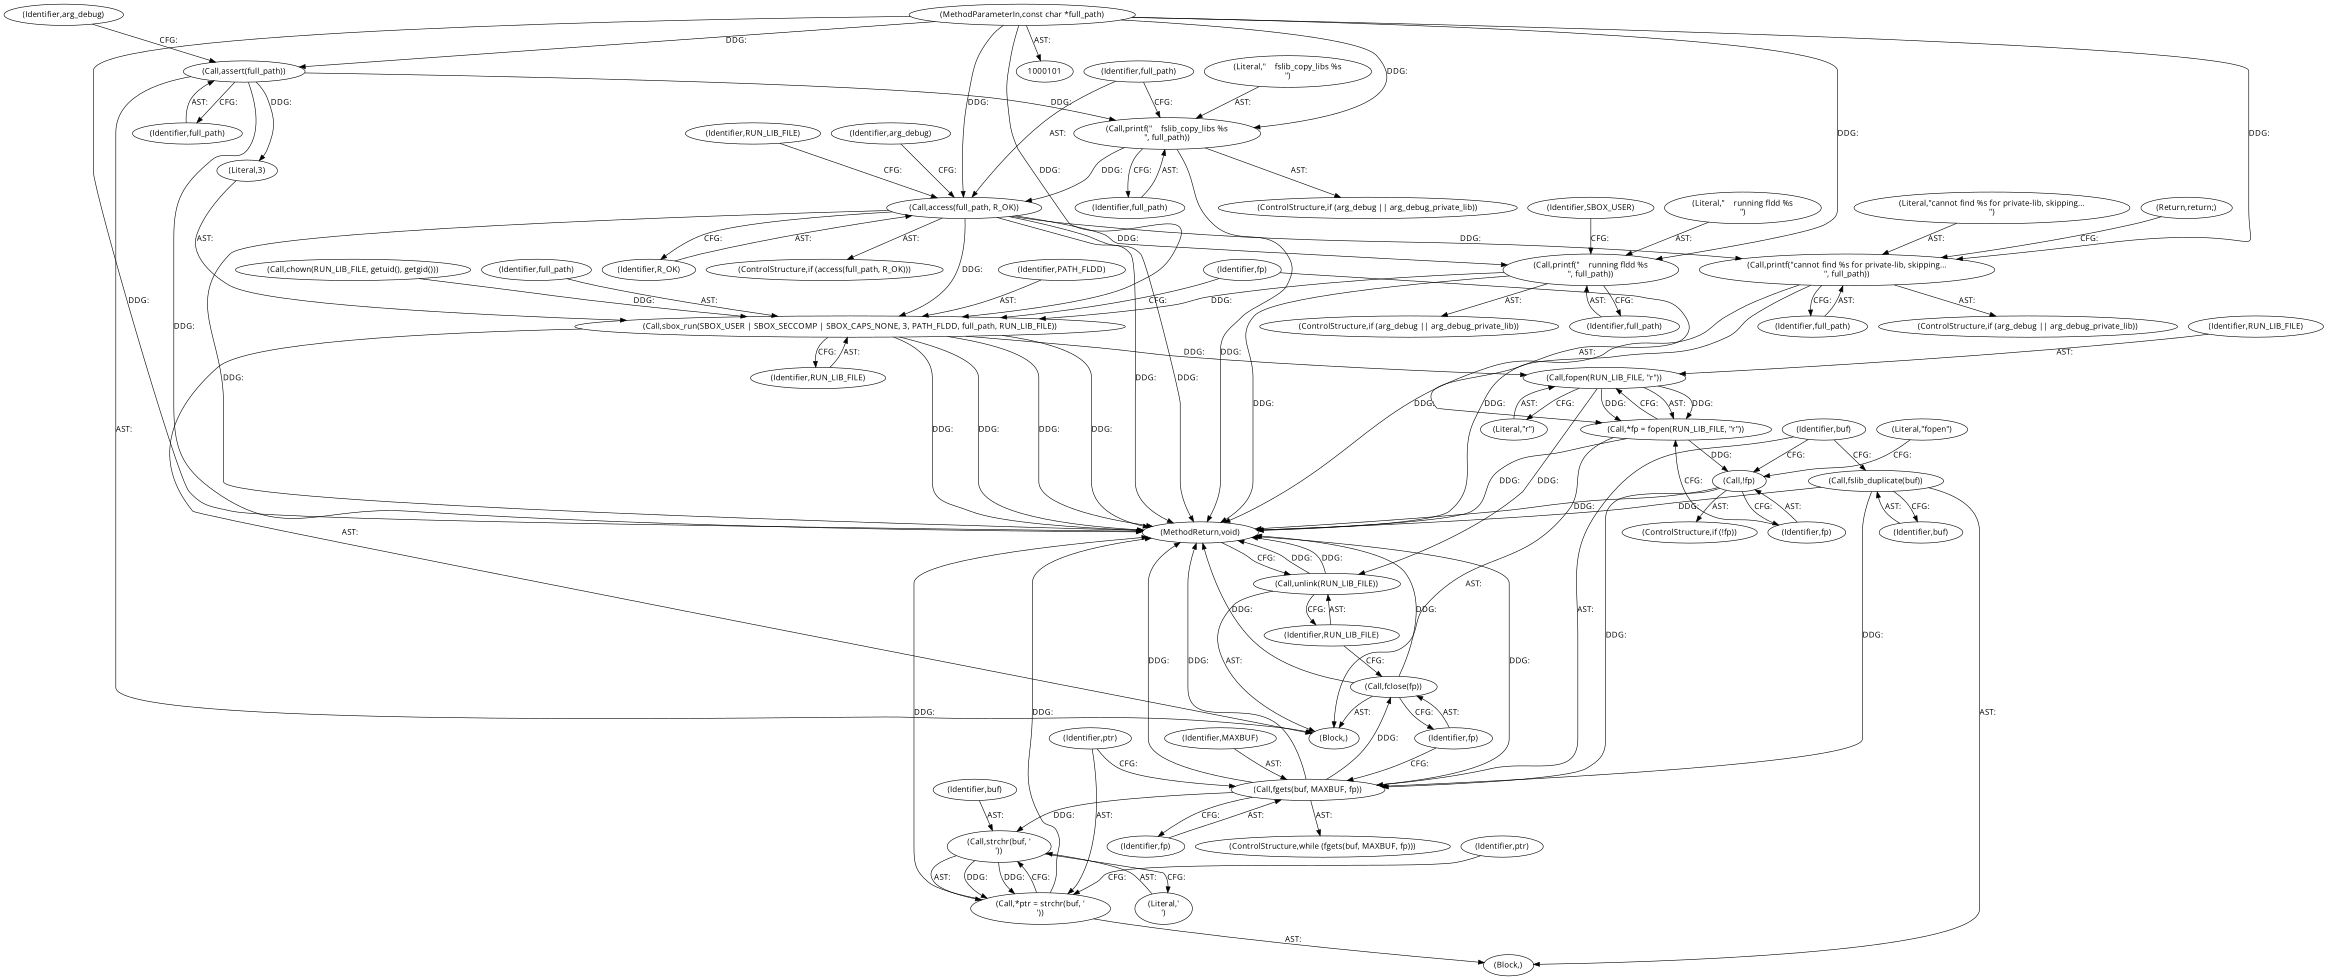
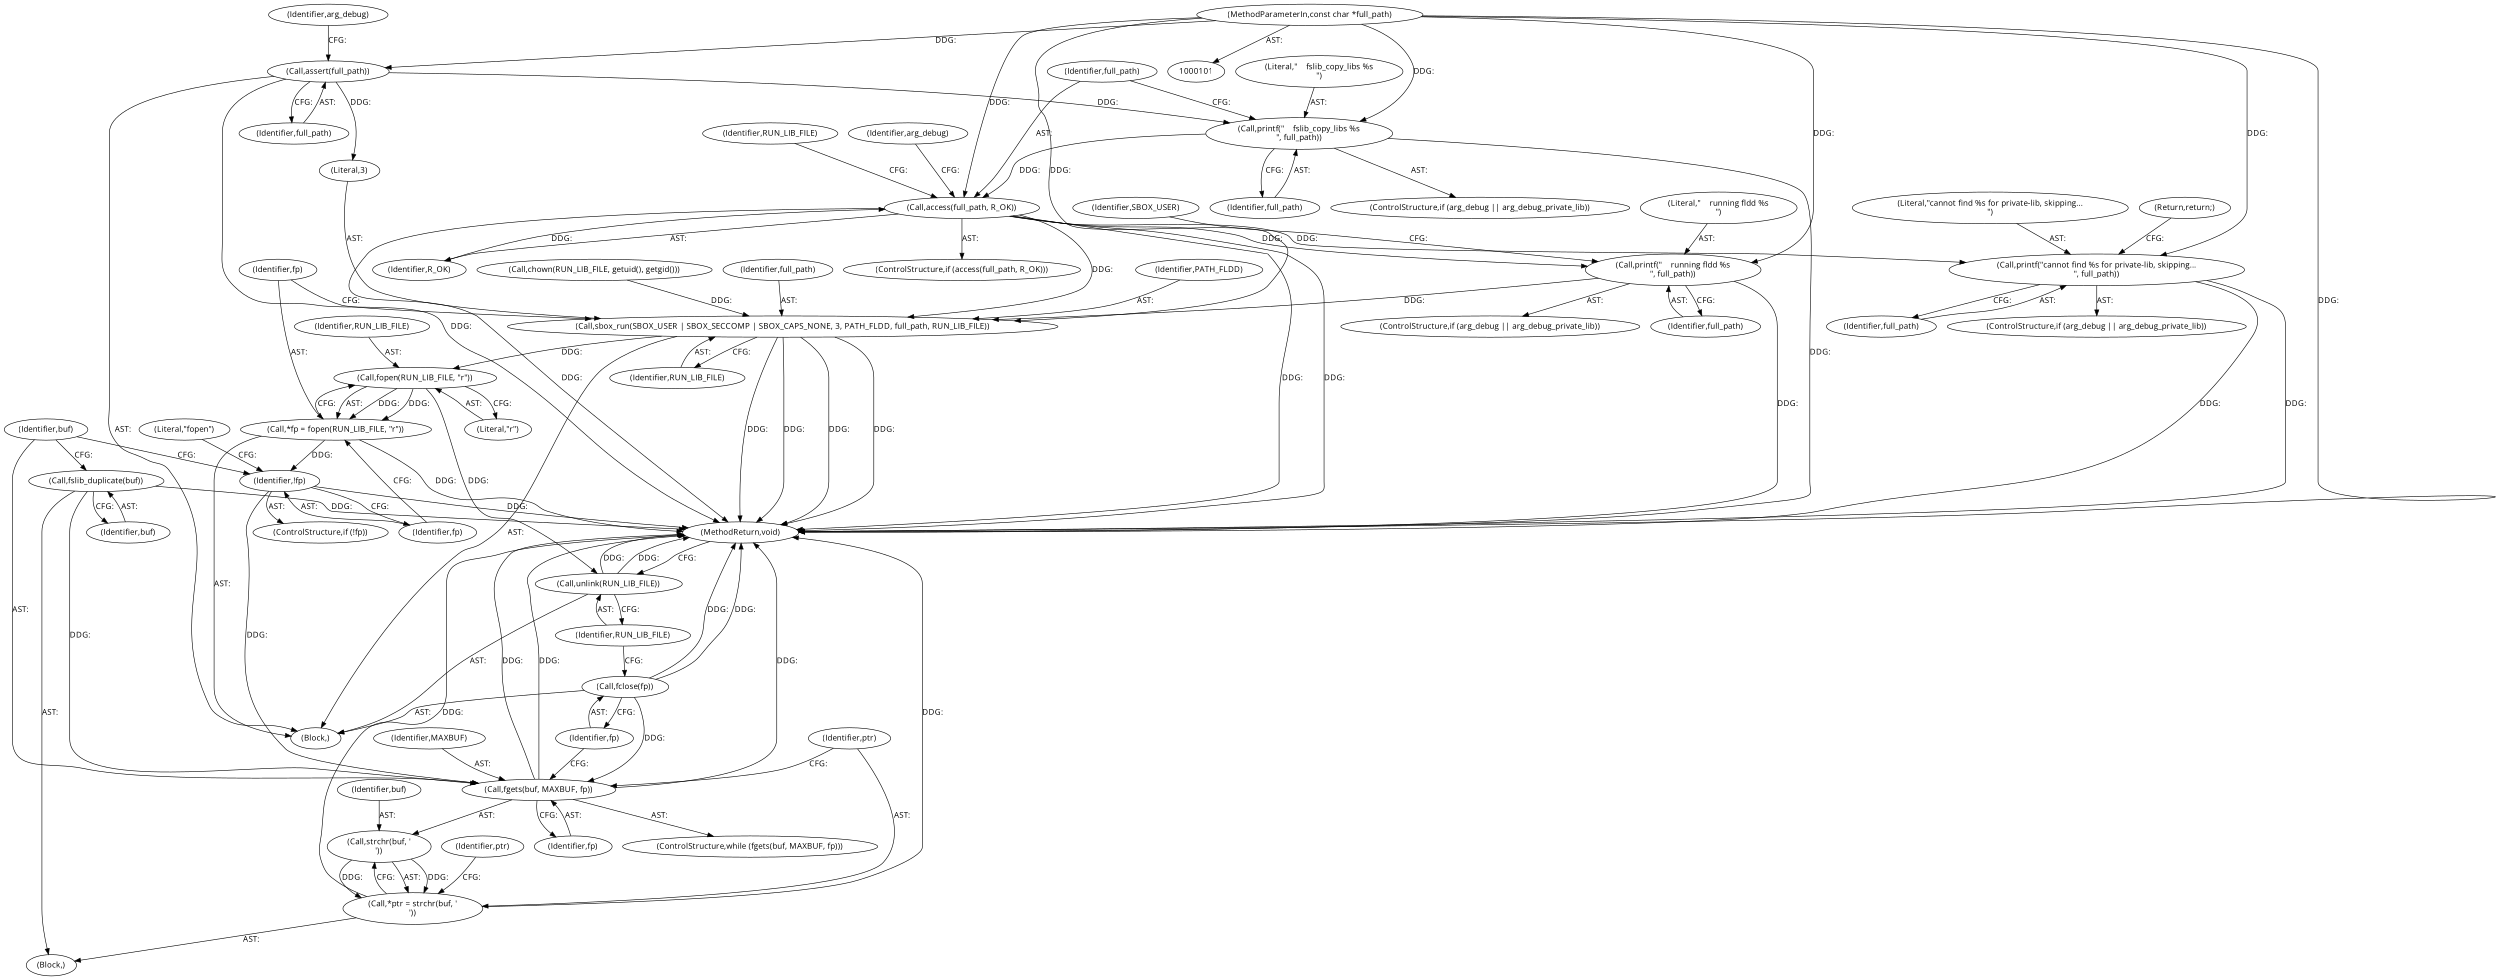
edge "(Call,access(full_path, R_OK))" -> "(Identifier,R_OK)": label "CFG: " -> "AST: "
edge "(Identifier,R_OK)" -> "(Call,access(full_path, R_OK))": label "AST: " -> "DDG: "
node "(Call,!fp)": label "(Call,!fp)" -> "(Identifier,!fp)"
edge "(Call,fgets(buf, MAXBUF, fp))" -> "(Call,fclose(fp))": reversed
edge "(Call,fgets(buf, MAXBUF, fp))" -> "(Call,strchr(buf, ' '))": label "DDG: " -> "AST: "
node "(Literal,' ')": removed
